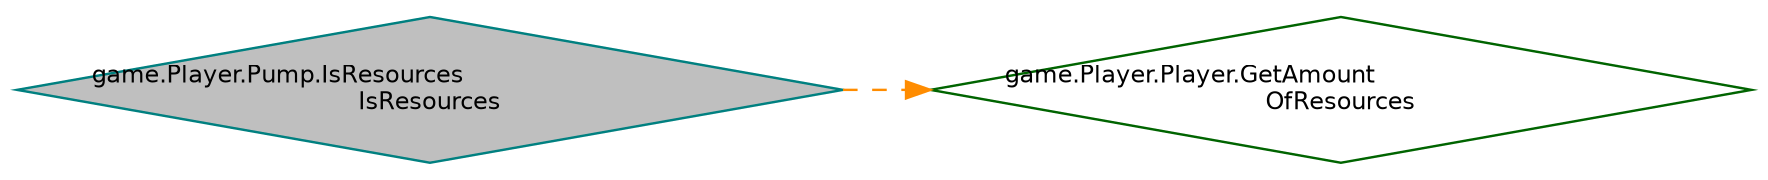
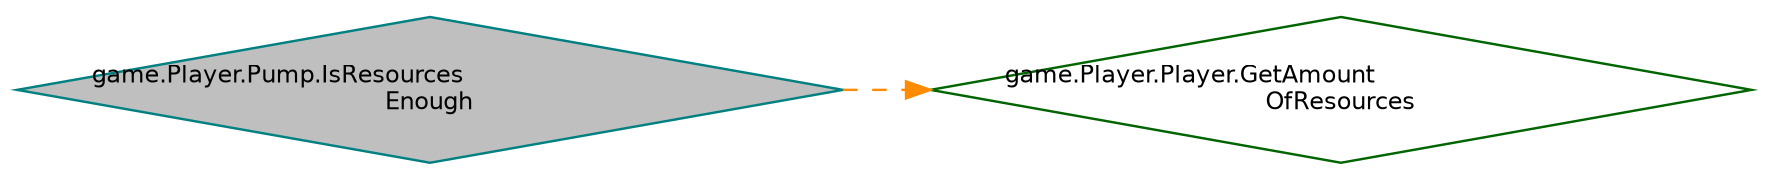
node "game.Player.Pump.IsResources IsResources": label "game.Player.Pump.IsResources IsResources" -> "game.Player.Pump.IsResources Enough"
